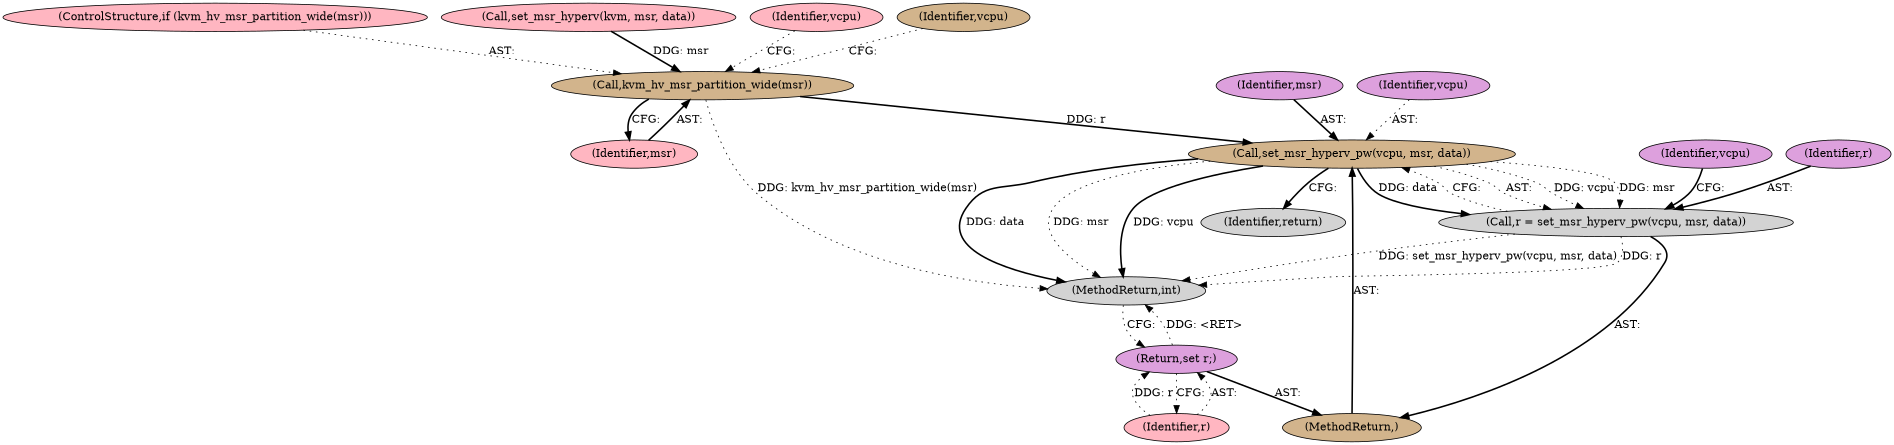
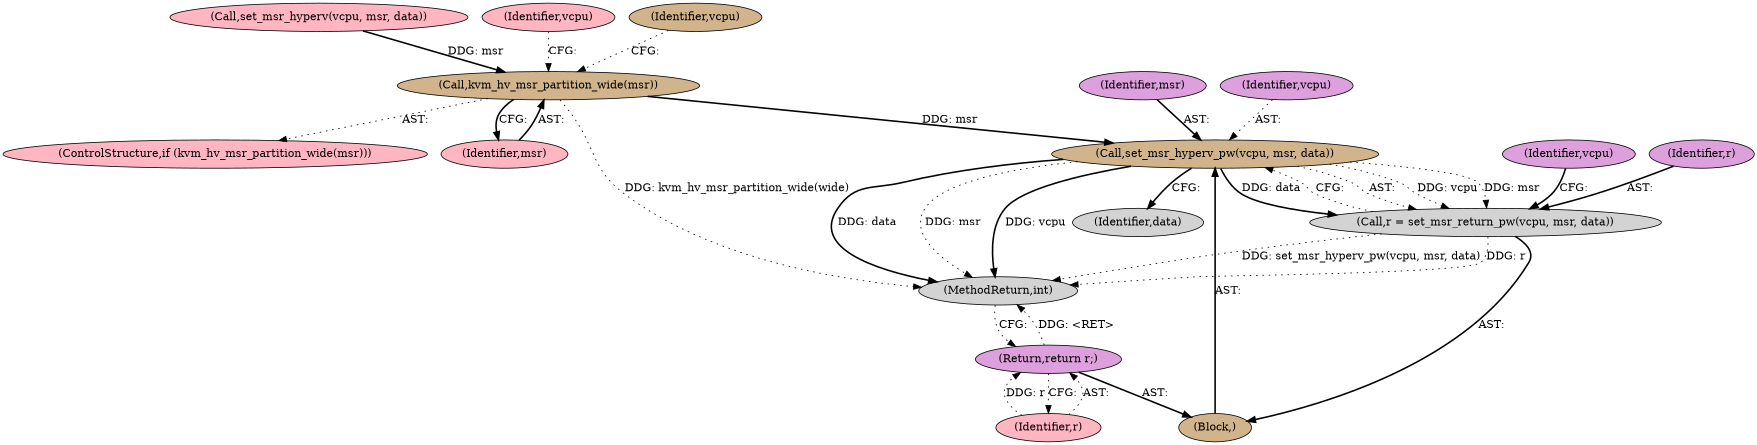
node "(Call,set_msr_hyperv(kvm, msr, data))": label "(Call,set_msr_hyperv(kvm, msr, data))" -> "(Call,set_msr_hyperv(vcpu, msr, data))"
edge "(ControlStructure,if (kvm_hv_msr_partition_wide(msr)))" -> "(Call,kvm_hv_msr_partition_wide(msr))": reversed
edge "(Call,kvm_hv_msr_partition_wide(msr))" -> "(Call,set_msr_hyperv_pw(vcpu, msr, data))": label "DDG: r" -> "DDG: msr"
edge "(Call,kvm_hv_msr_partition_wide(msr))" -> "(MethodReturn,int)": label "DDG: kvm_hv_msr_partition_wide(msr)" -> "DDG: kvm_hv_msr_partition_wide(wide)"
node "(Identifier,return)": label "(Identifier,return)" -> "(Identifier,data)"
node "(Call,r = set_msr_hyperv_pw(vcpu, msr, data))": label "(Call,r = set_msr_hyperv_pw(vcpu, msr, data))" -> "(Call,r = set_msr_return_pw(vcpu, msr, data))"
node "(Return,set r;)": label "(Return,set r;)" -> "(Return,return r;)"
node "(MethodReturn,)": label "(MethodReturn,)" -> "(Block,)"
